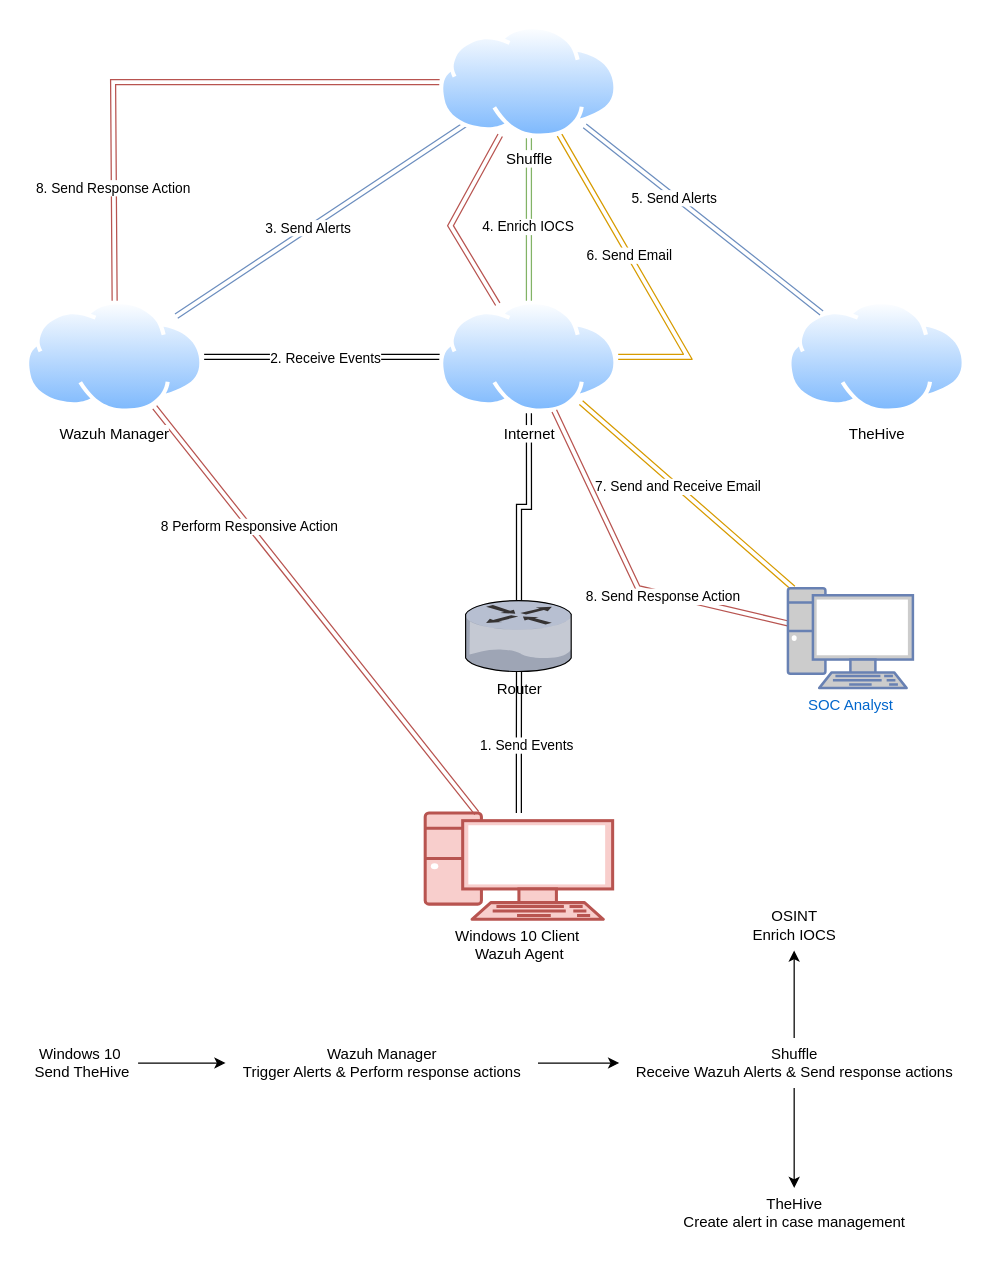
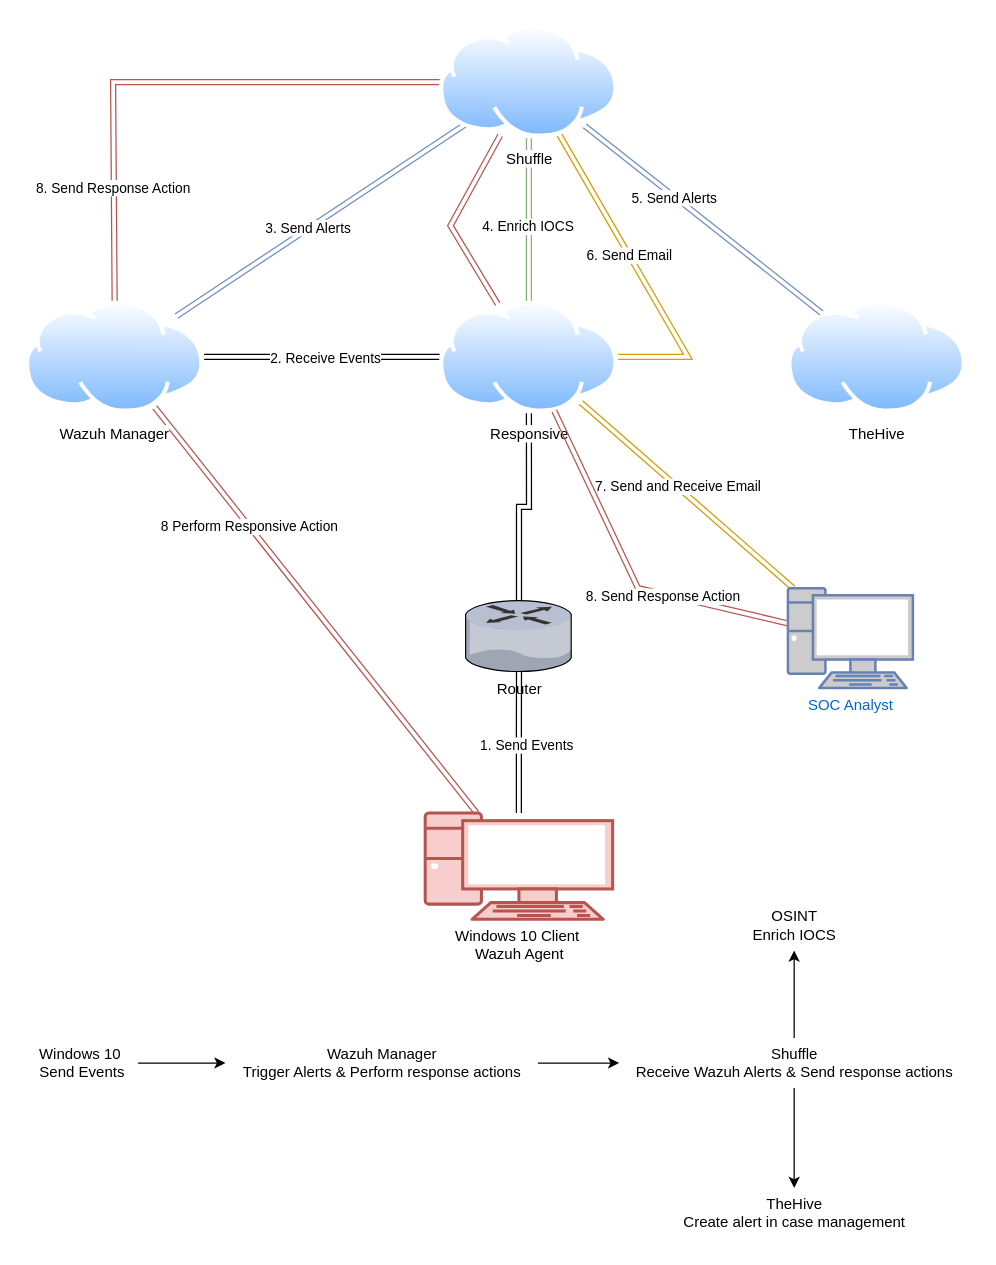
node "Internet": label "Internet" -> "Responsive"
node "Windows 10 Send TheHive": label "Windows 10 Send TheHive" -> "Windows 10 Send Events"
